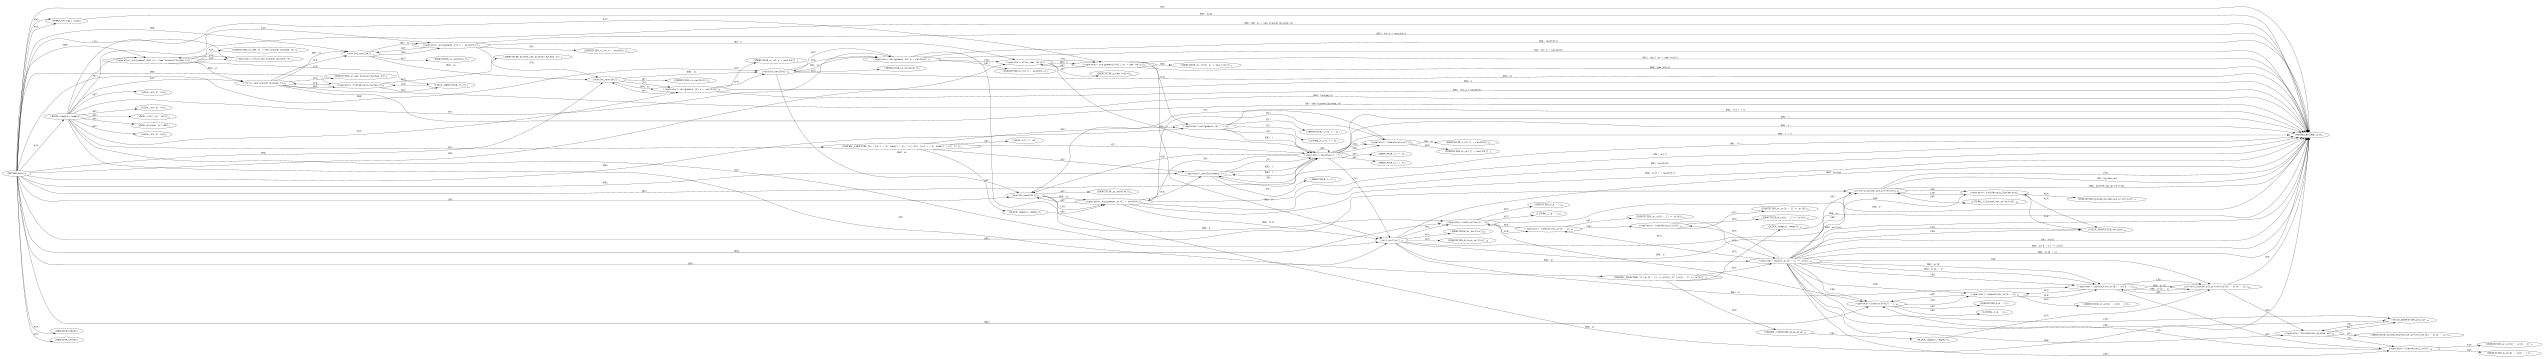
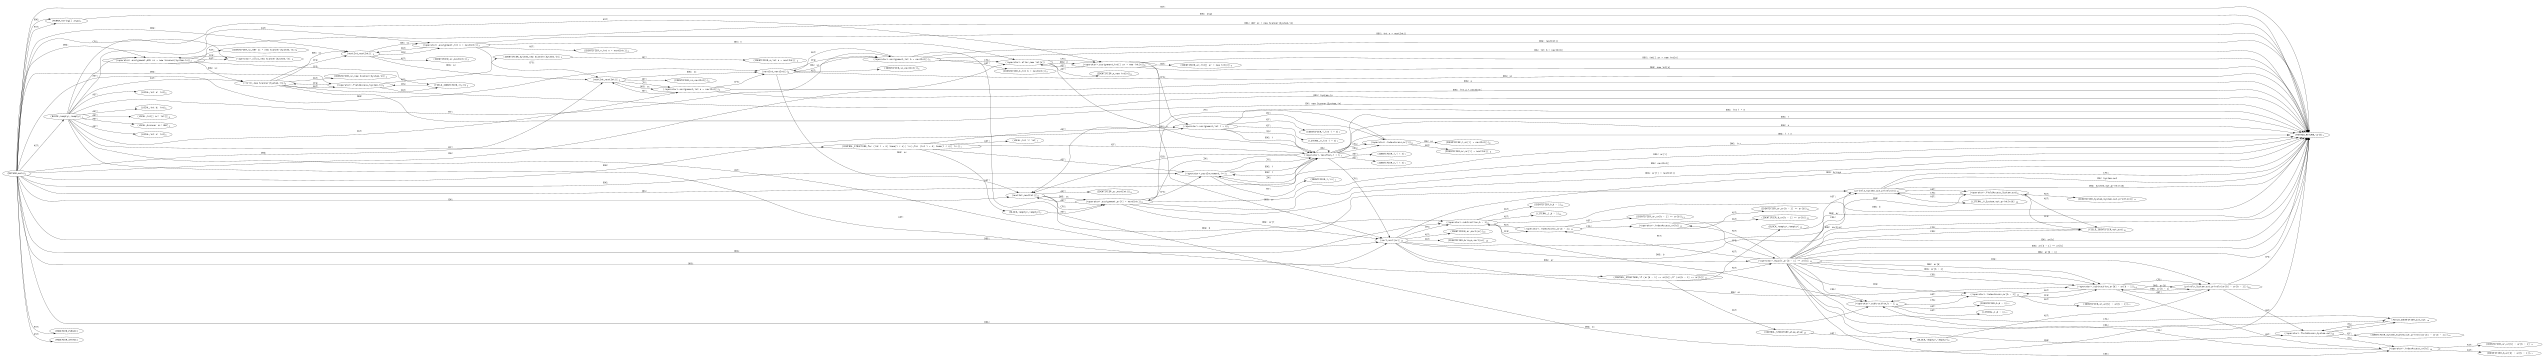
edge "(<operator>.assignment,int a = nextInt())" -> "(IDENTIFIER,a,int a = nextInt())": now "(IDENTIFIER,System,new Scanner(System.in))" -> "(IDENTIFIER,a,int a = nextInt())"
